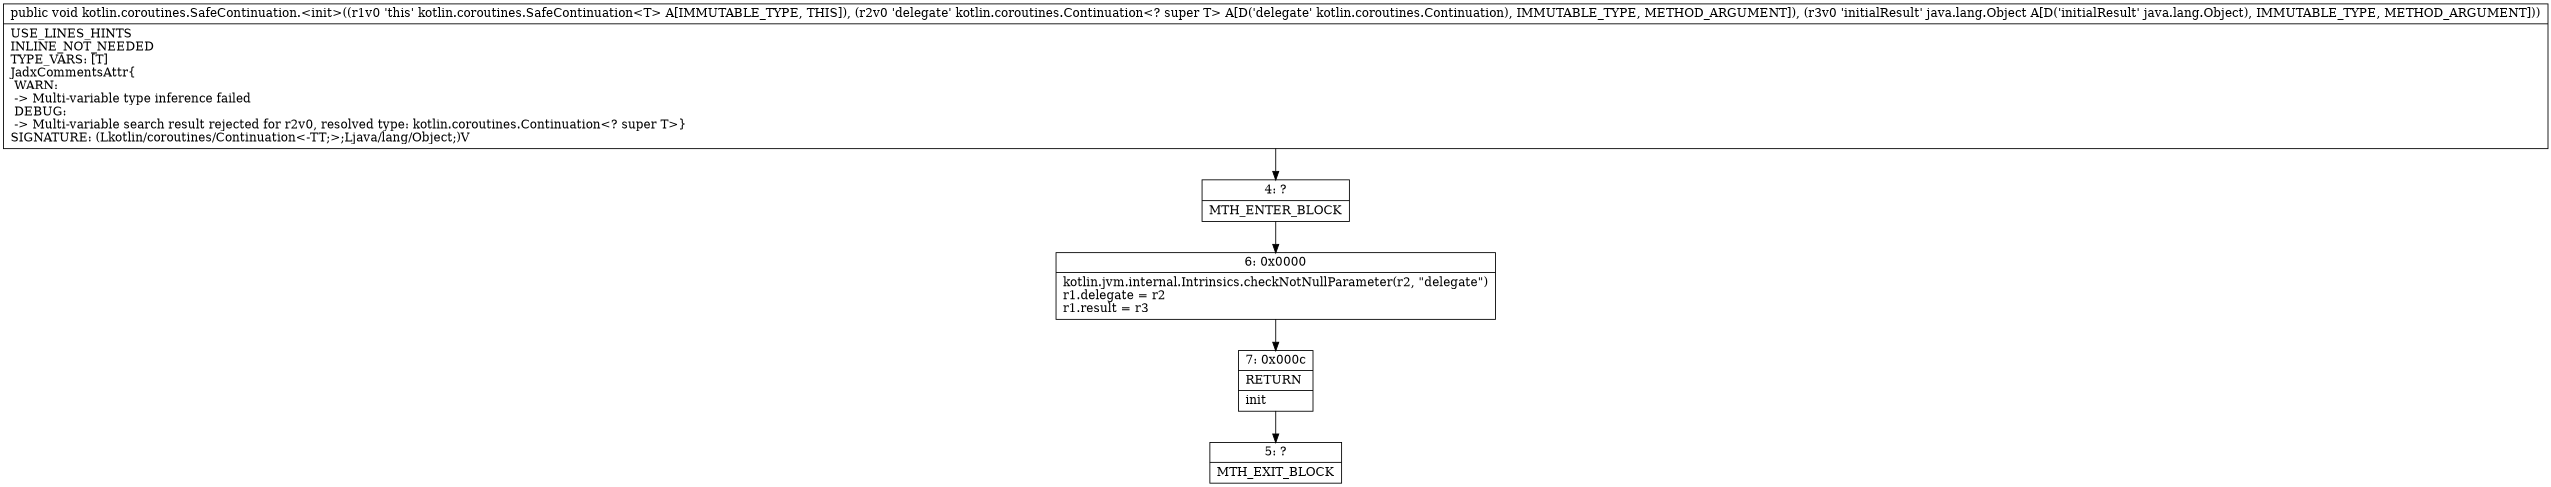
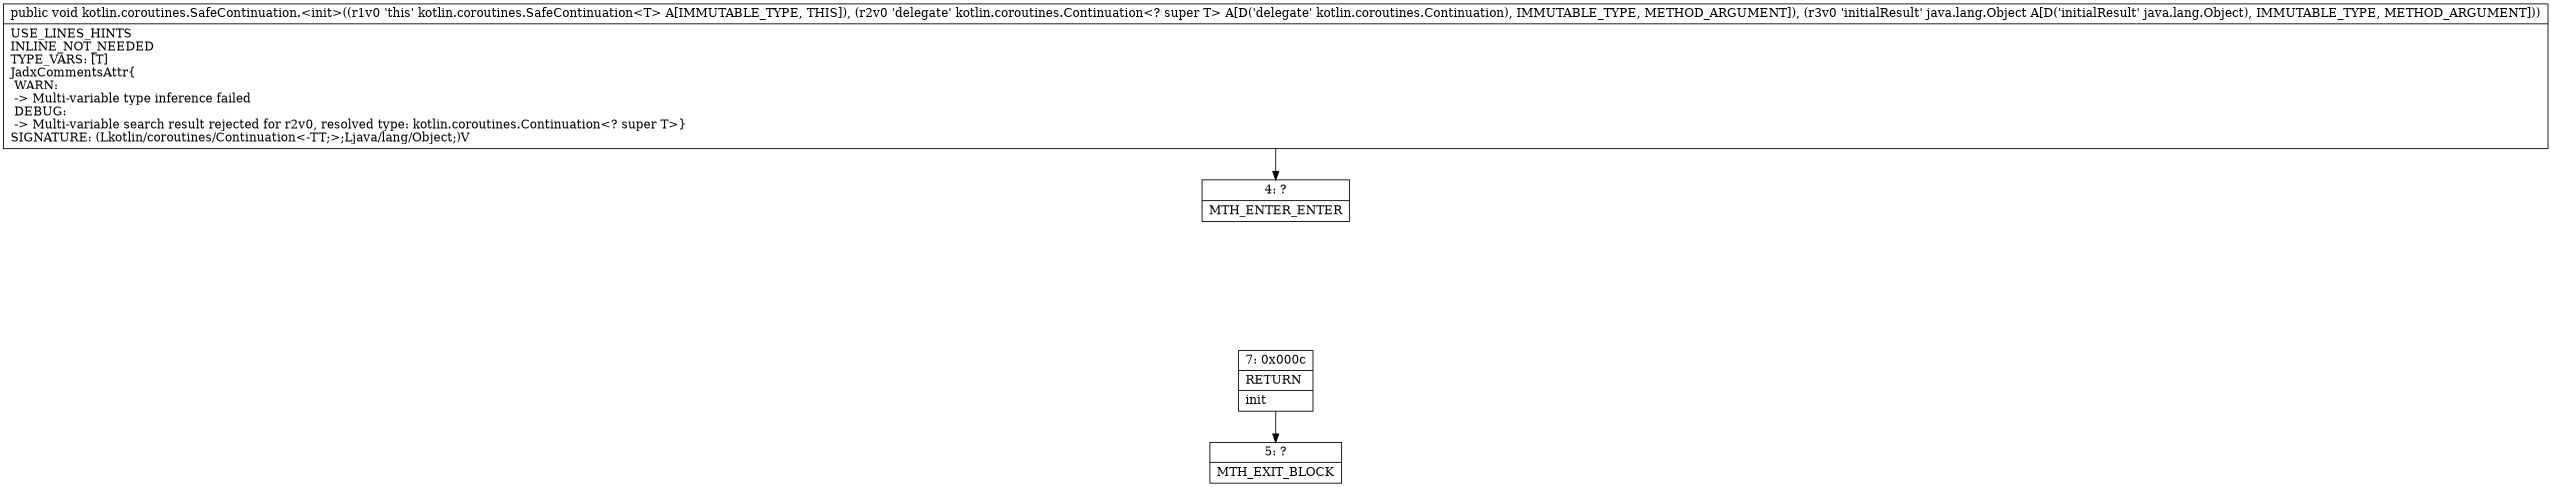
node "4: ?": text "MTH_ENTER_BLOCK" -> "MTH_ENTER_ENTER"
node "6: 0x0000": removed
